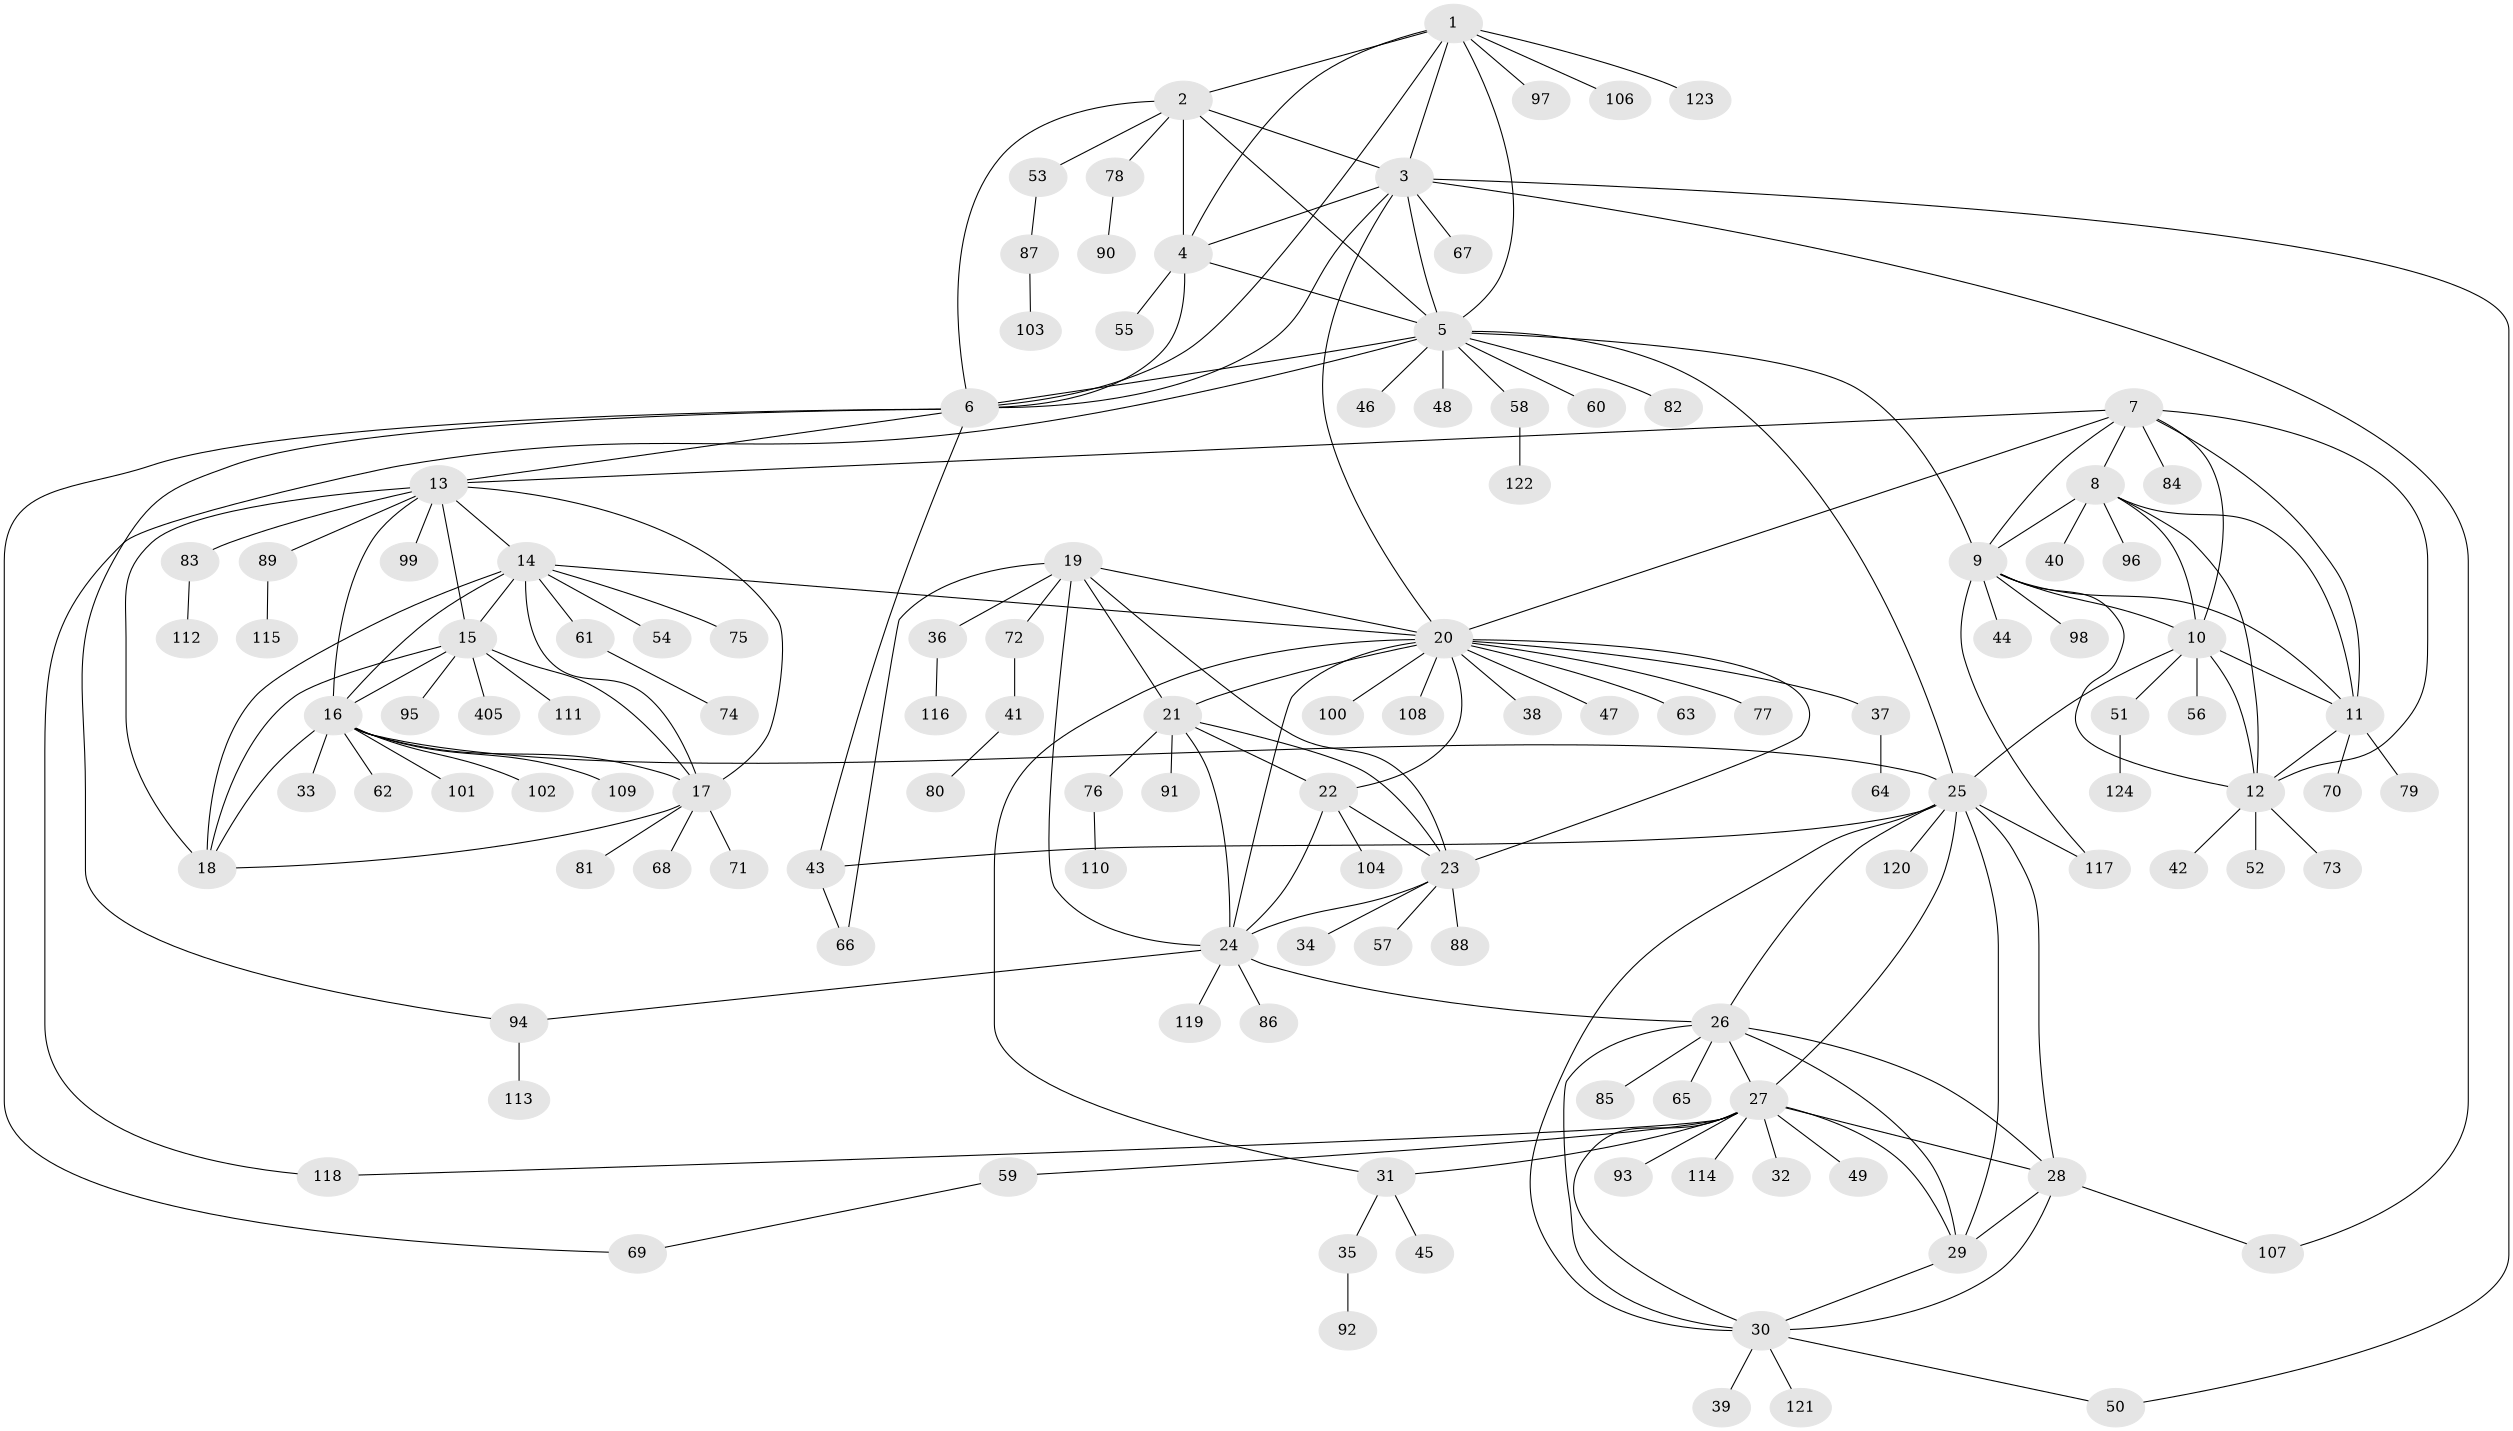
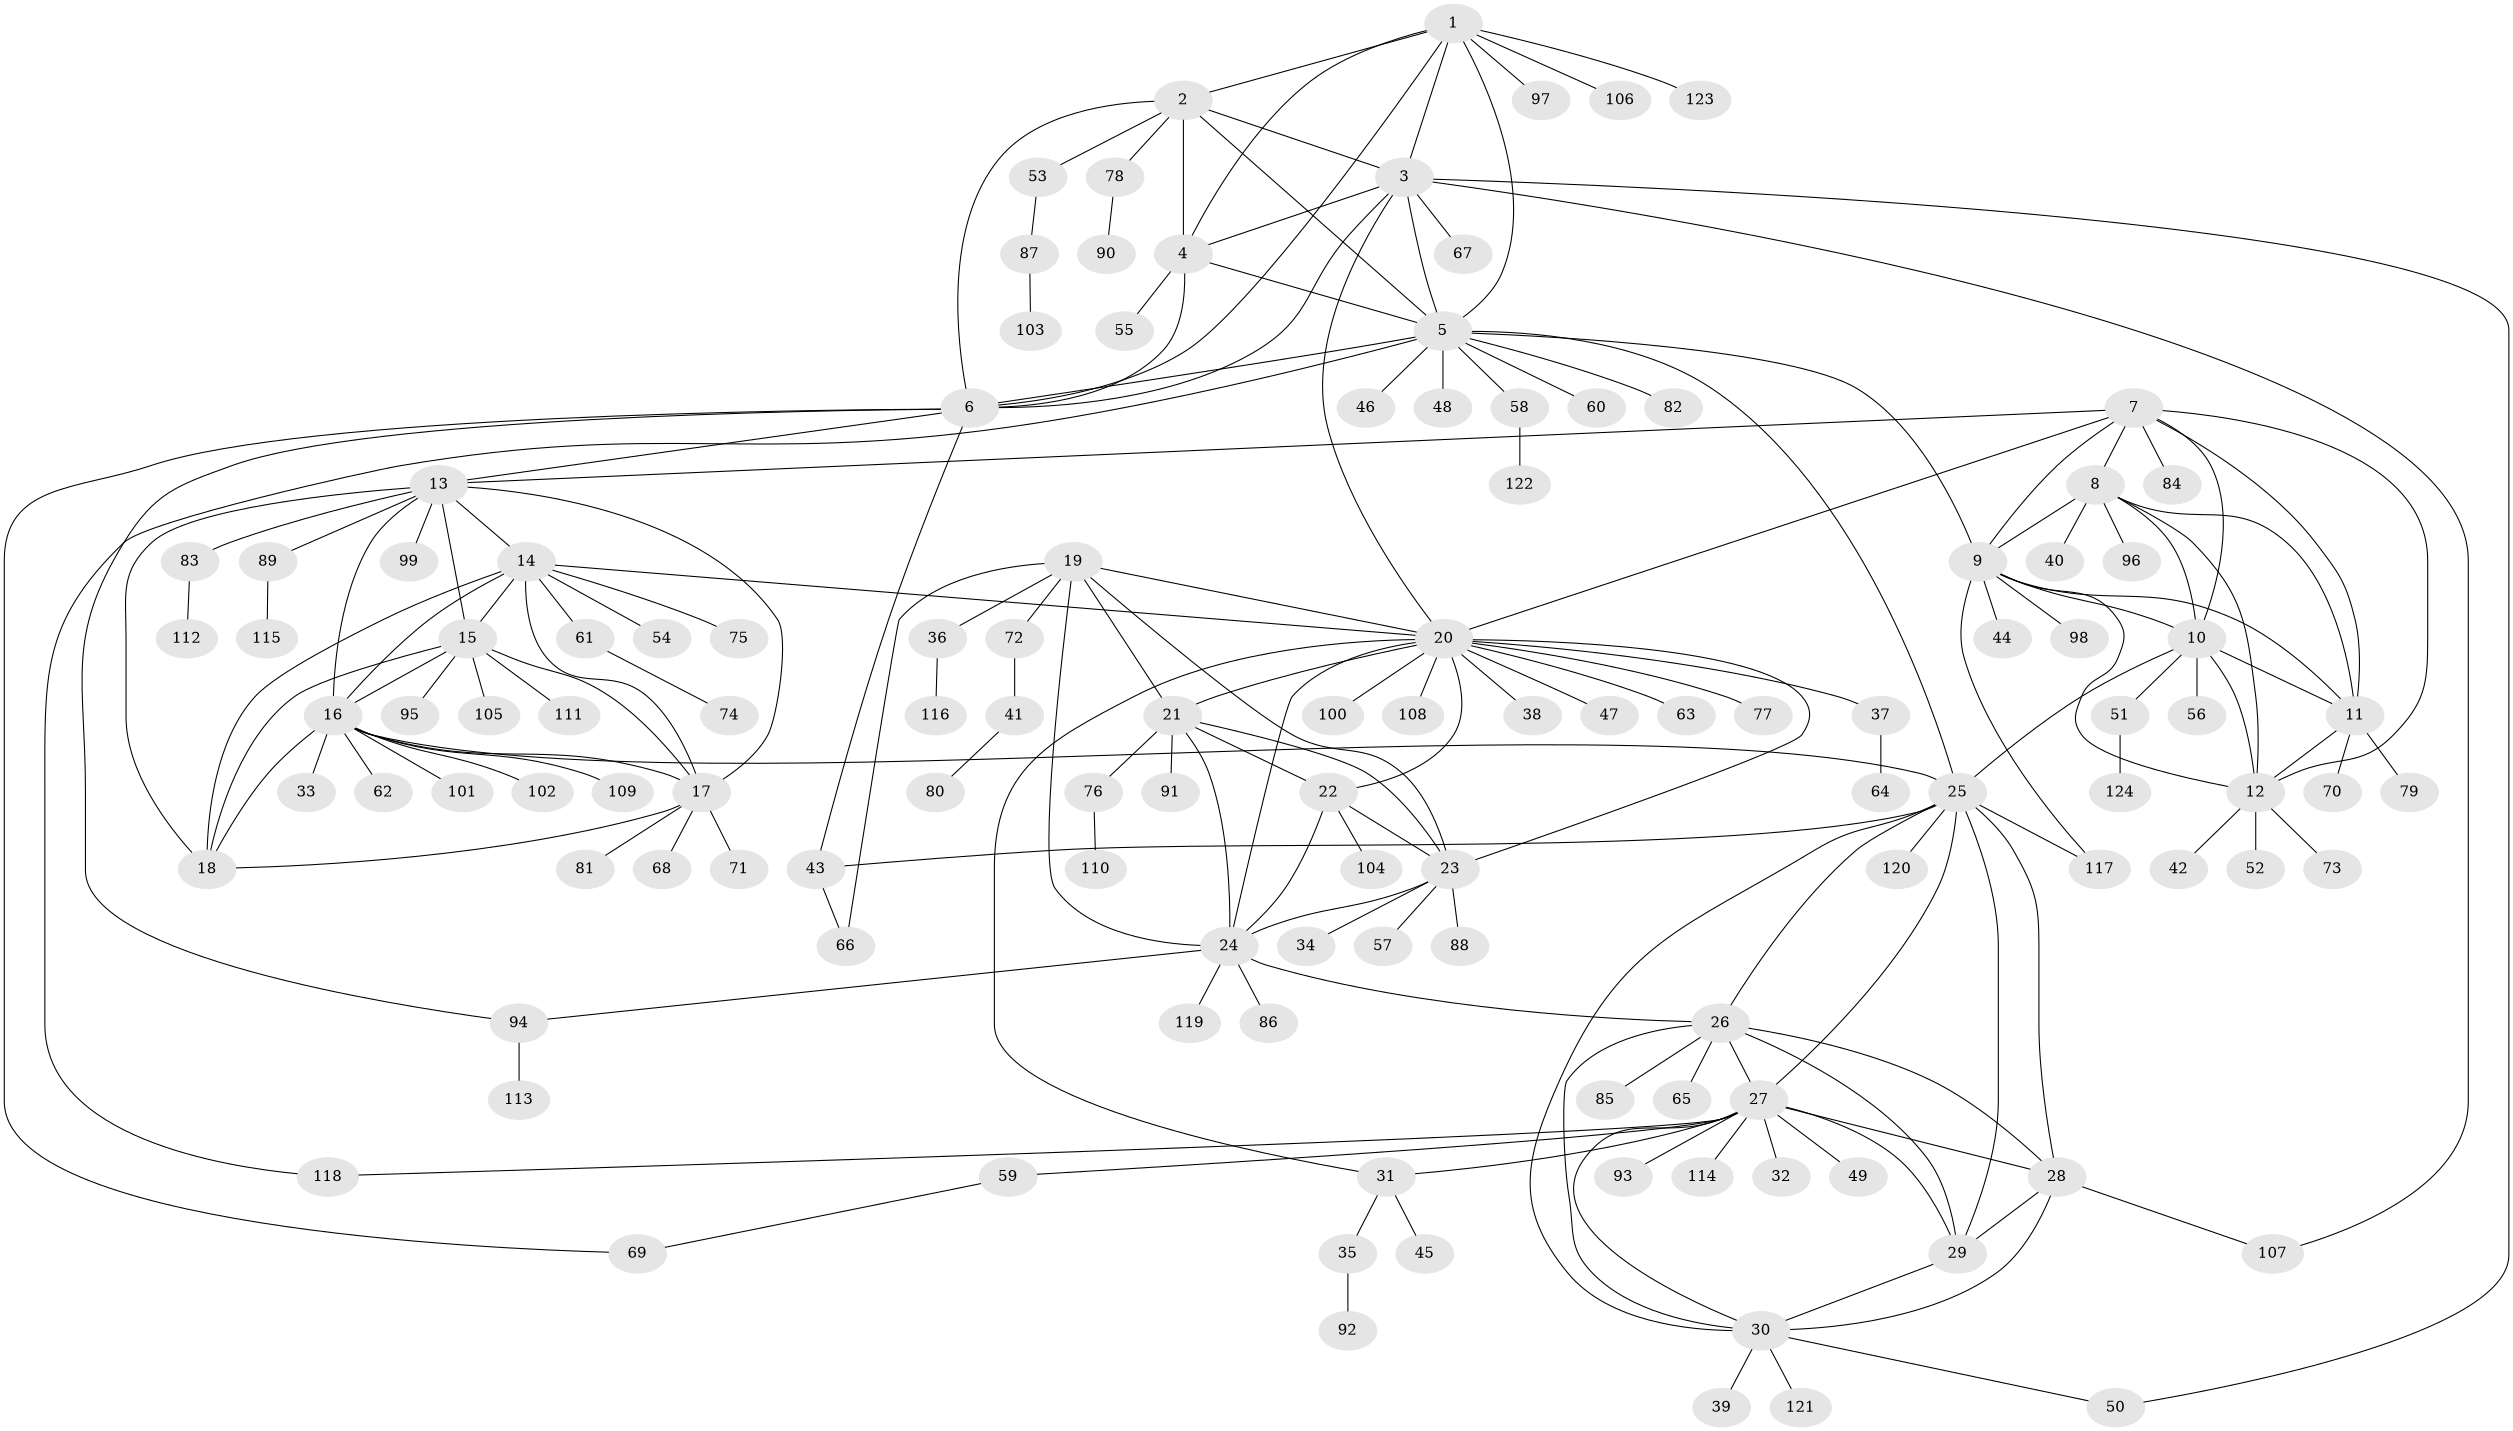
node "405": label "405" -> "105"
